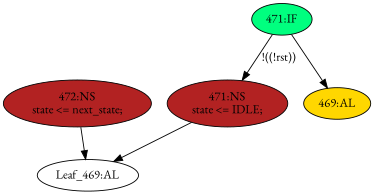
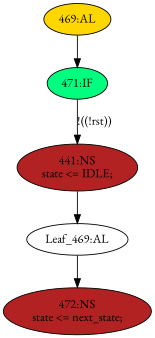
edge "471:IF" -> "469:AL": reversed
node "471:NS state <= IDLE;": label "471:NS state <= IDLE;" -> "441:NS state <= IDLE;"
edge "472:NS state <= next_state;" -> "Leaf_469:AL": reversed
